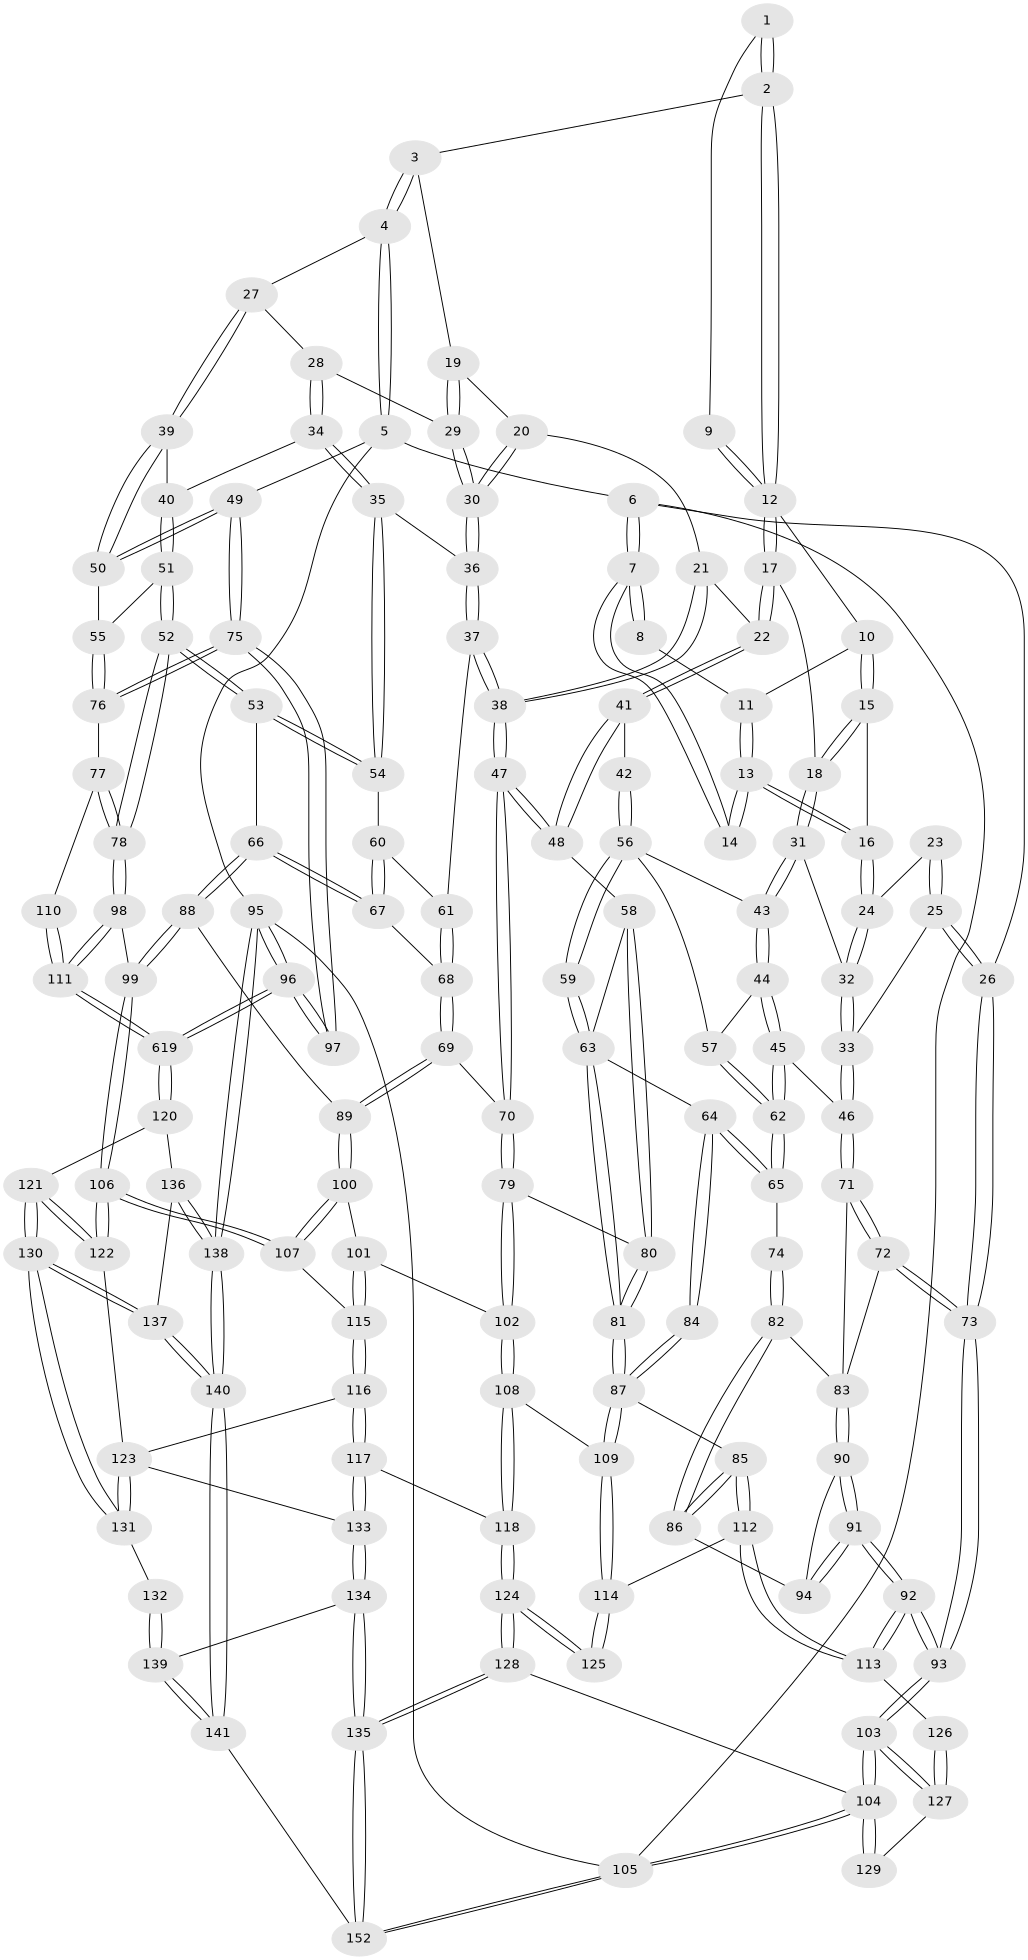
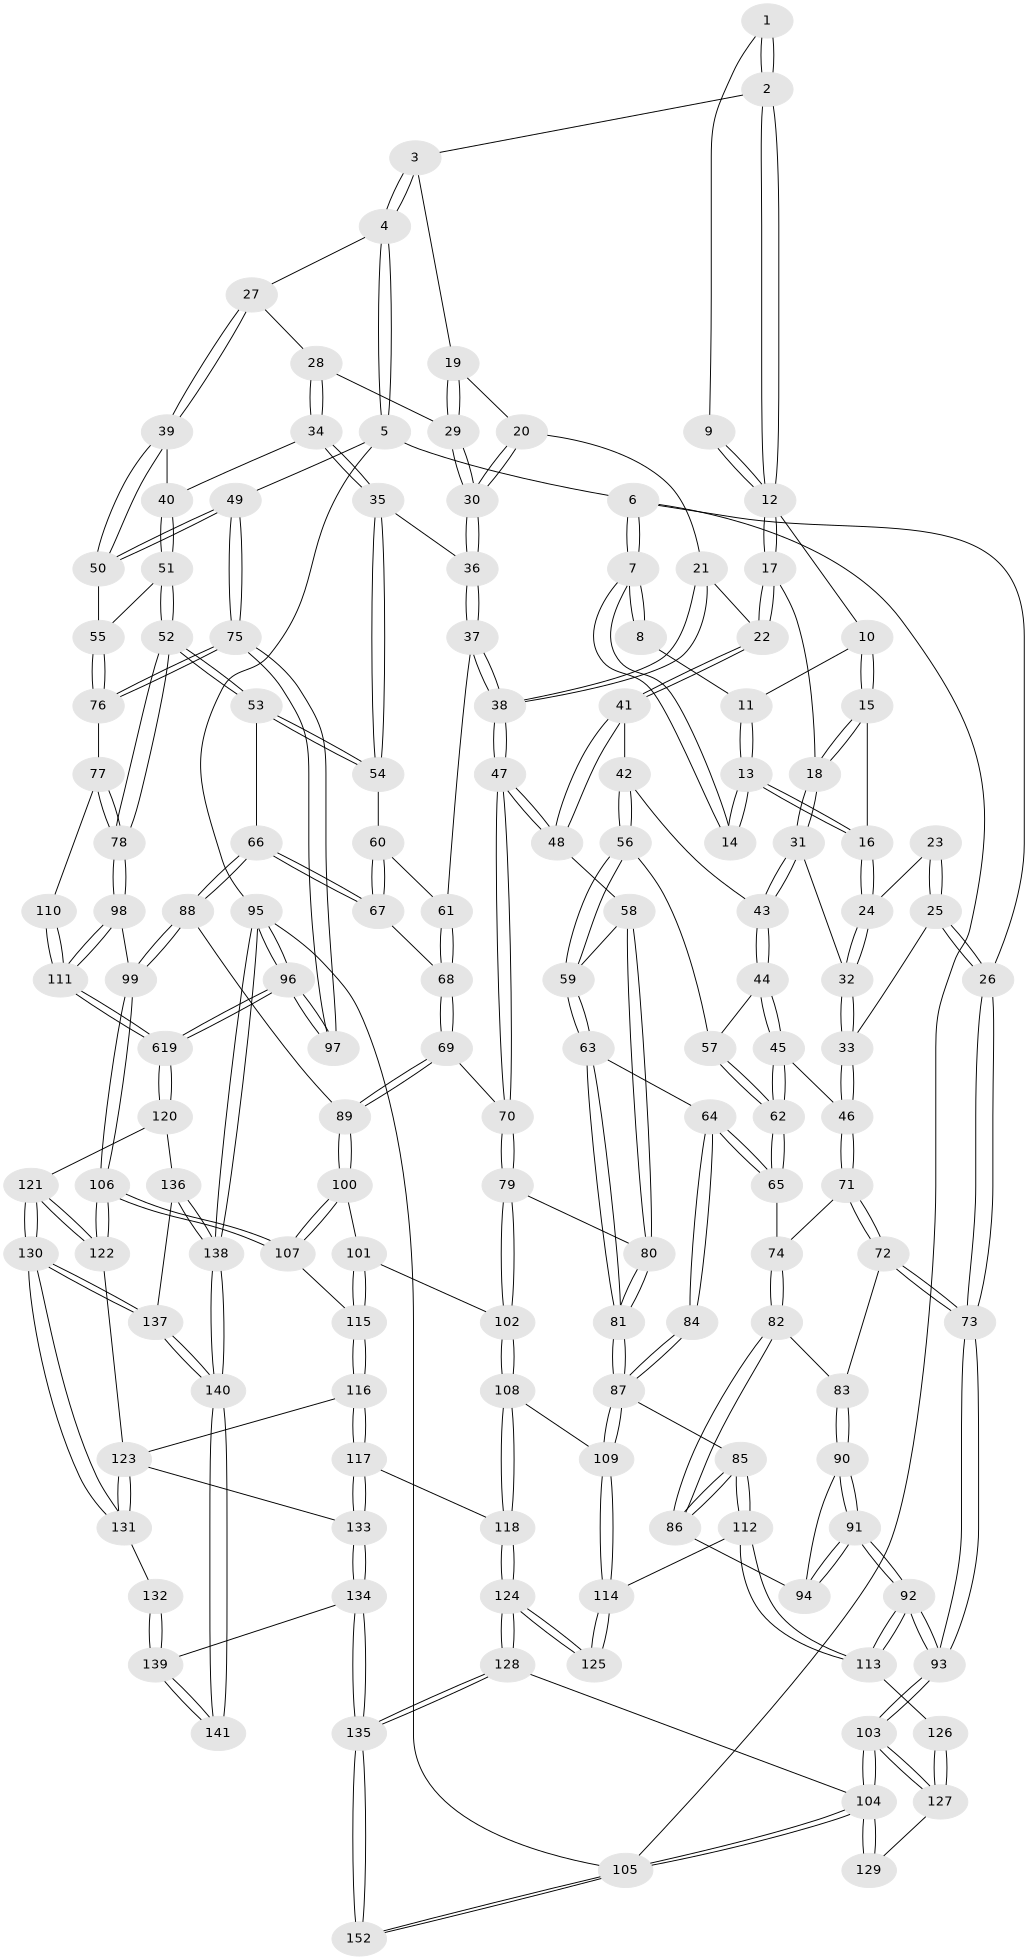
edge "56" -- "43": now "42" -- "43"
edge "58" -- "63": now "58" -- "59"
edge "71" -- "83": now "71" -- "74"
edge "141" -- "152": removed
